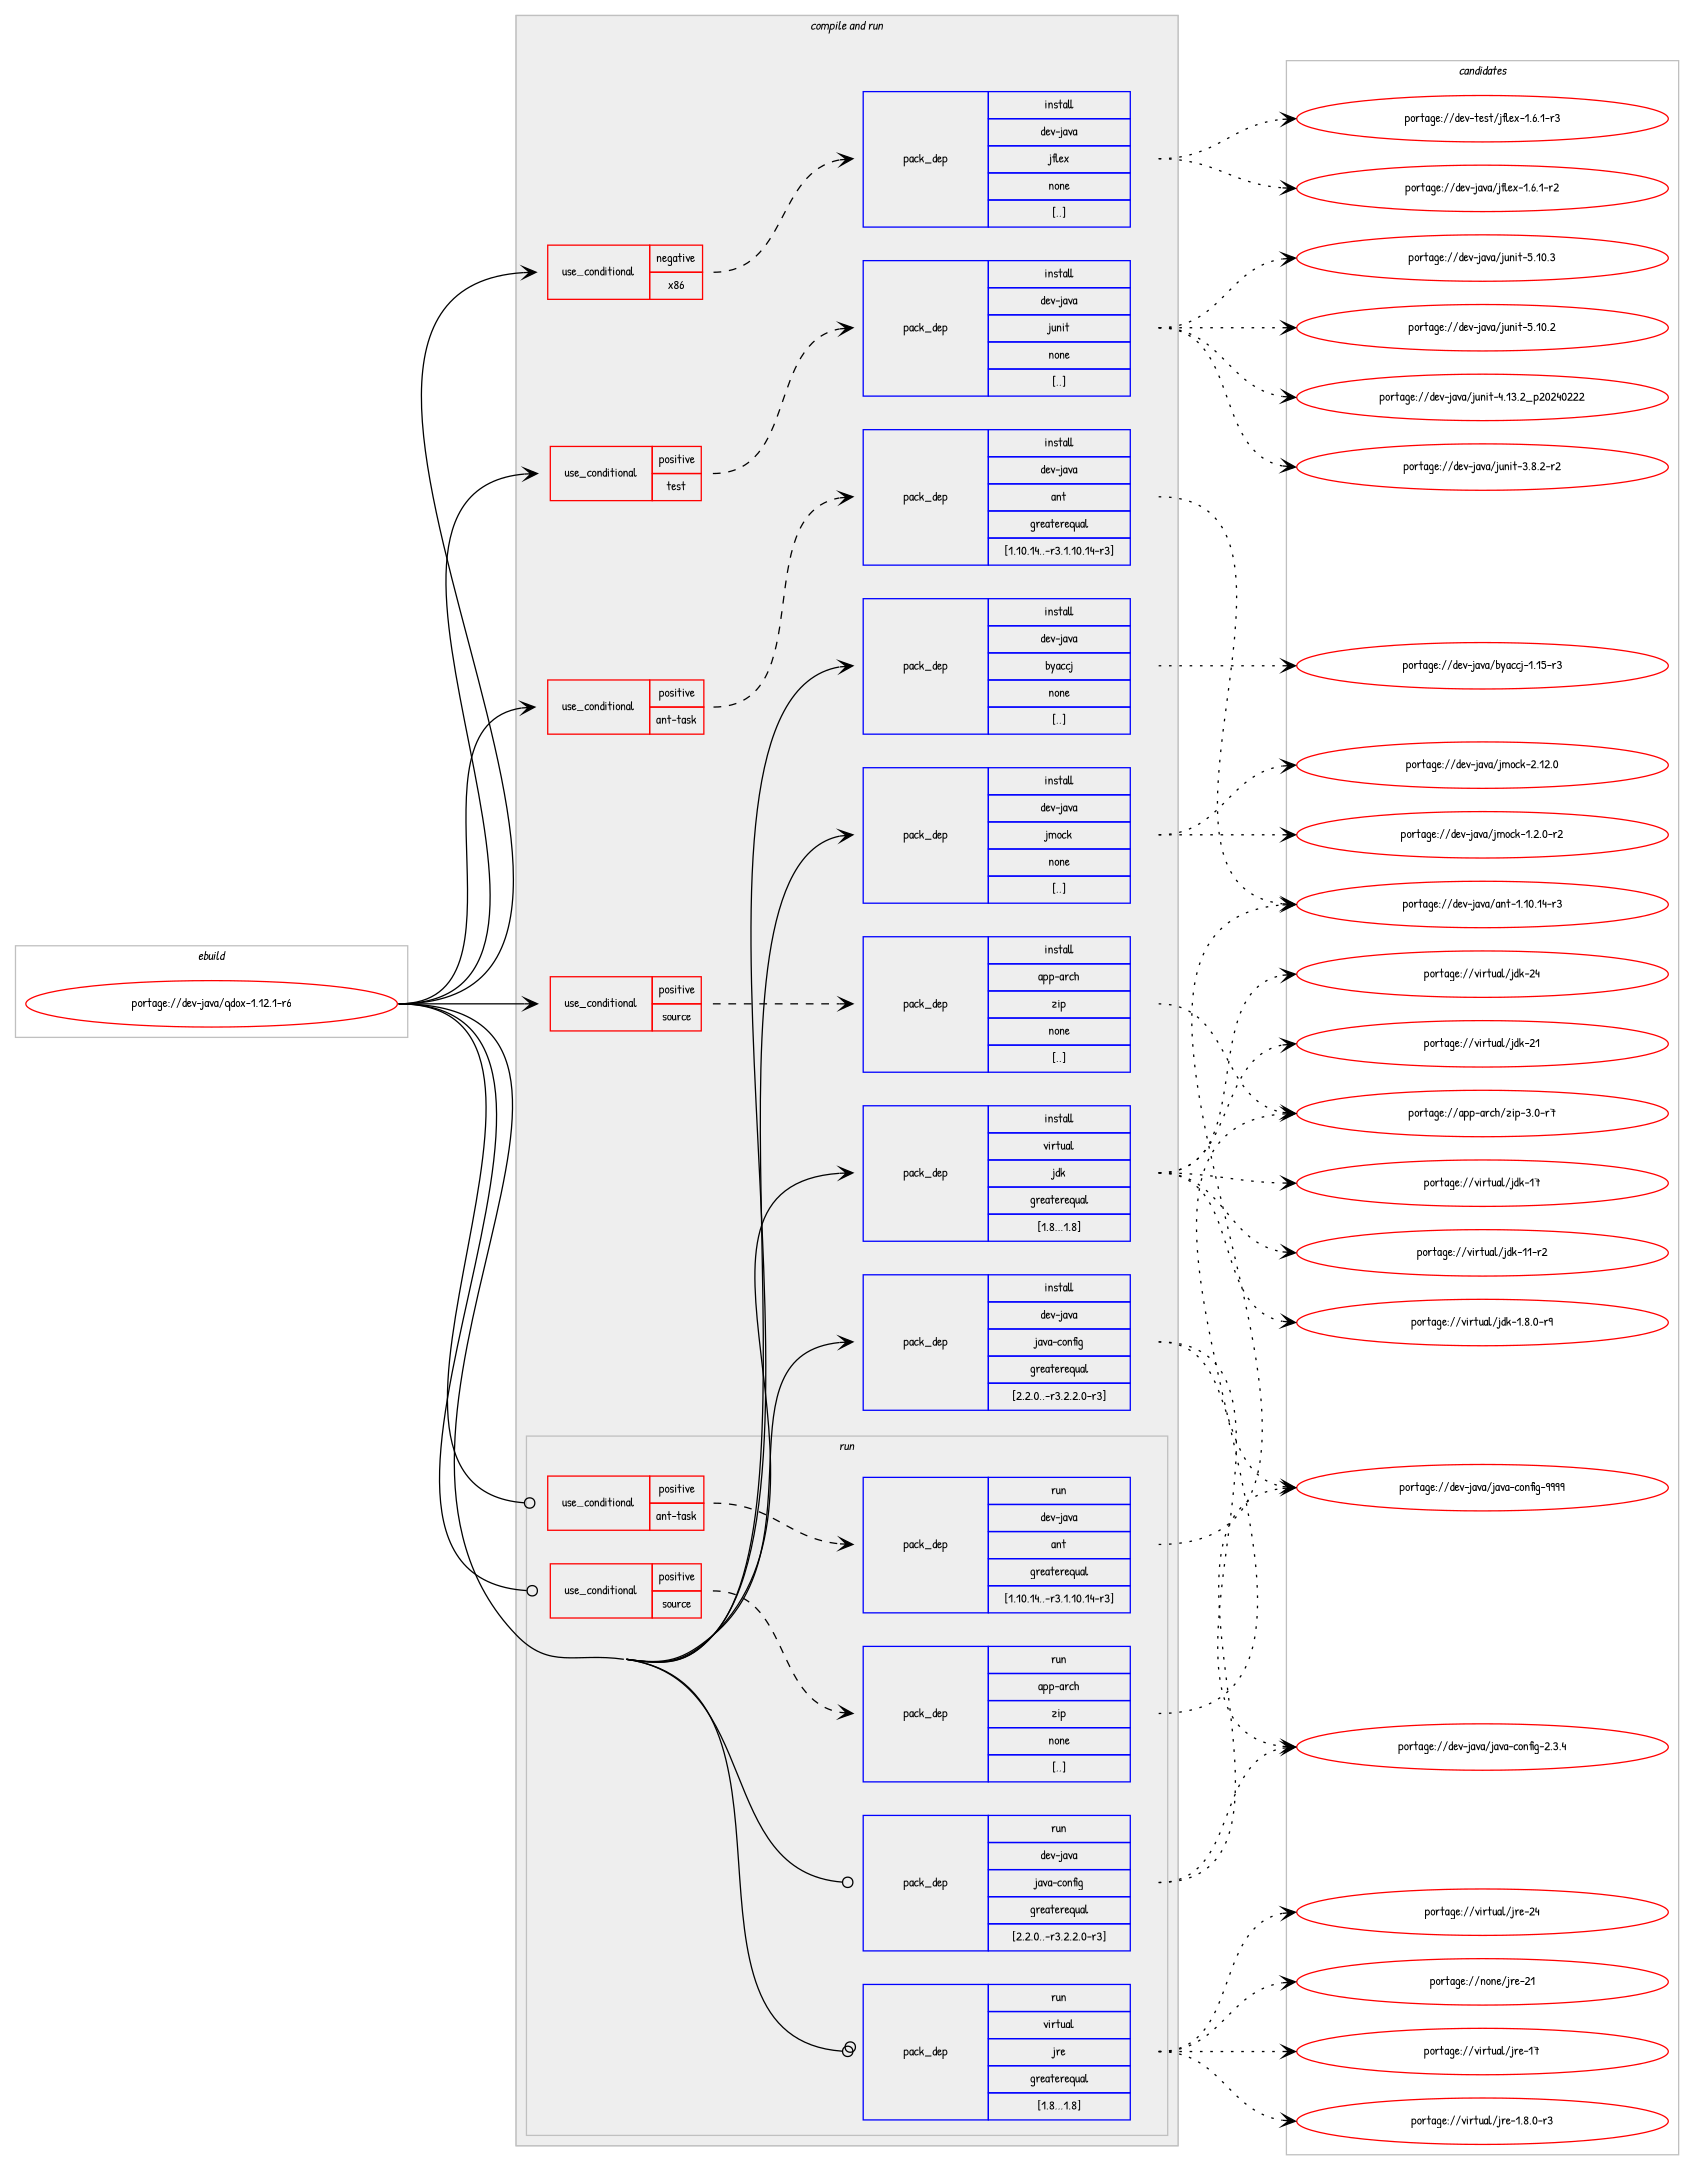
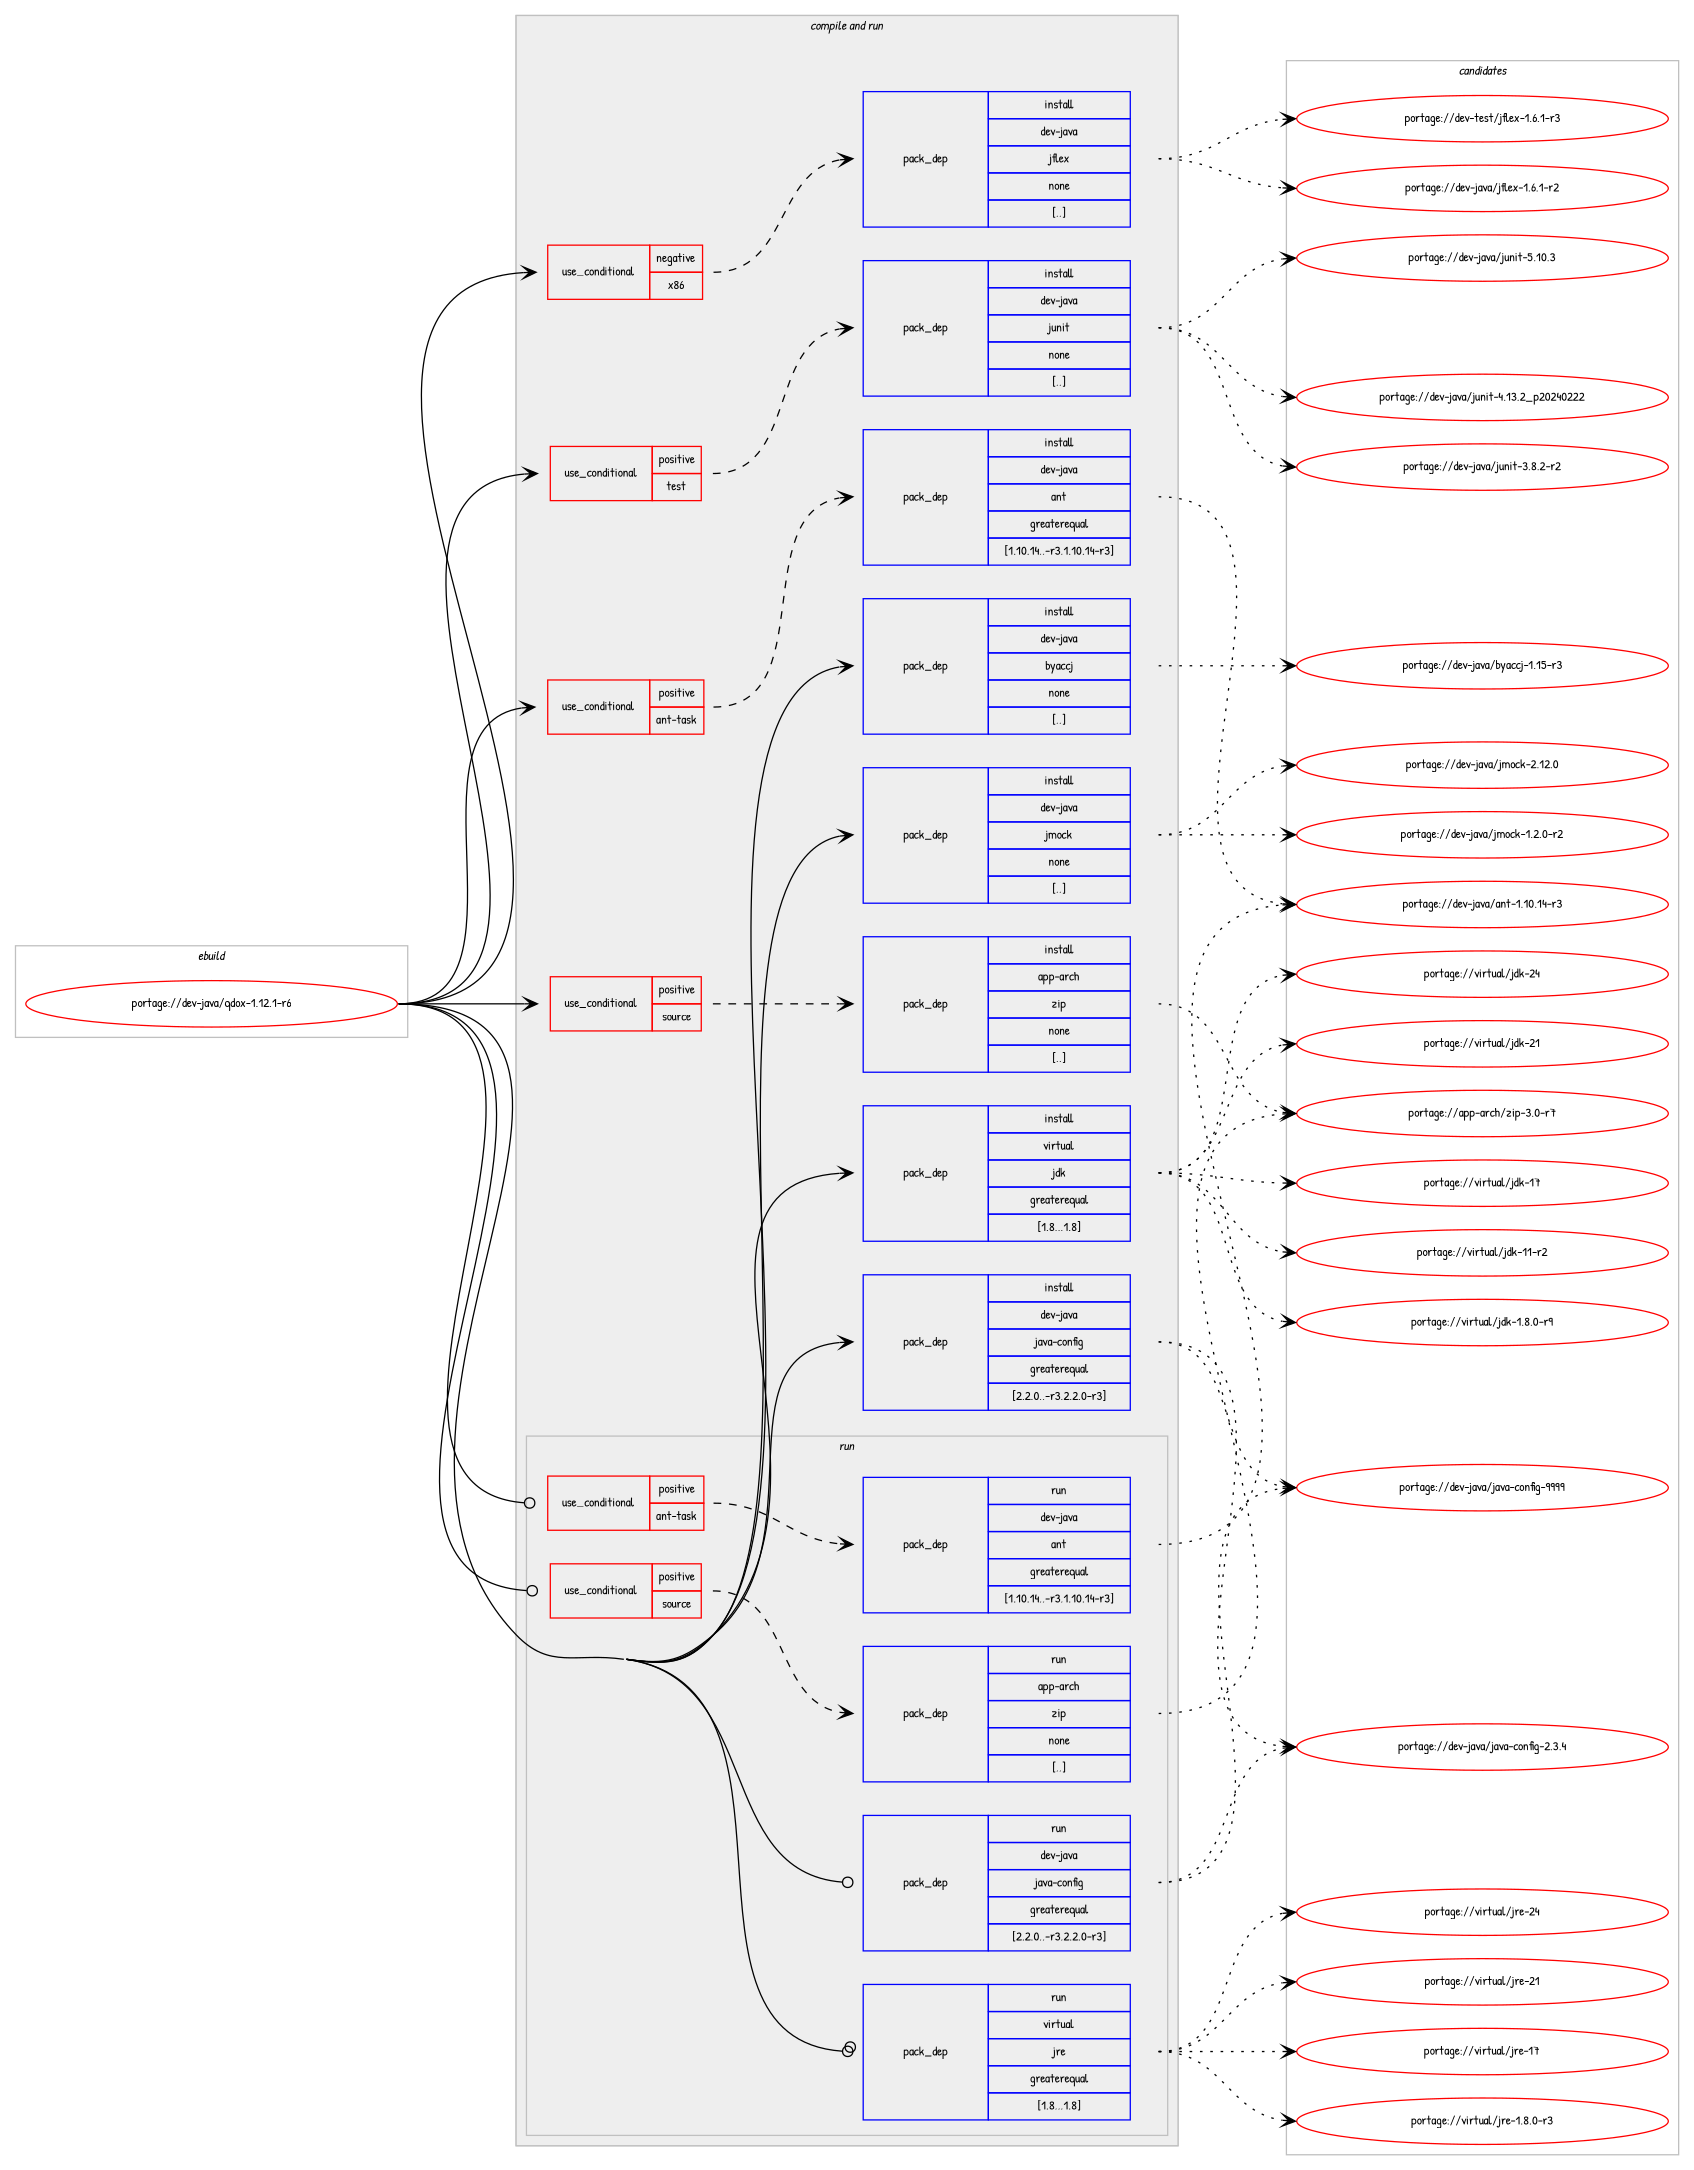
node "portage://dev-java/junit-5.10.2": removed
node "portage://none/jre-21": label "portage://none/jre-21" -> "portage://virtual/jre-21"
